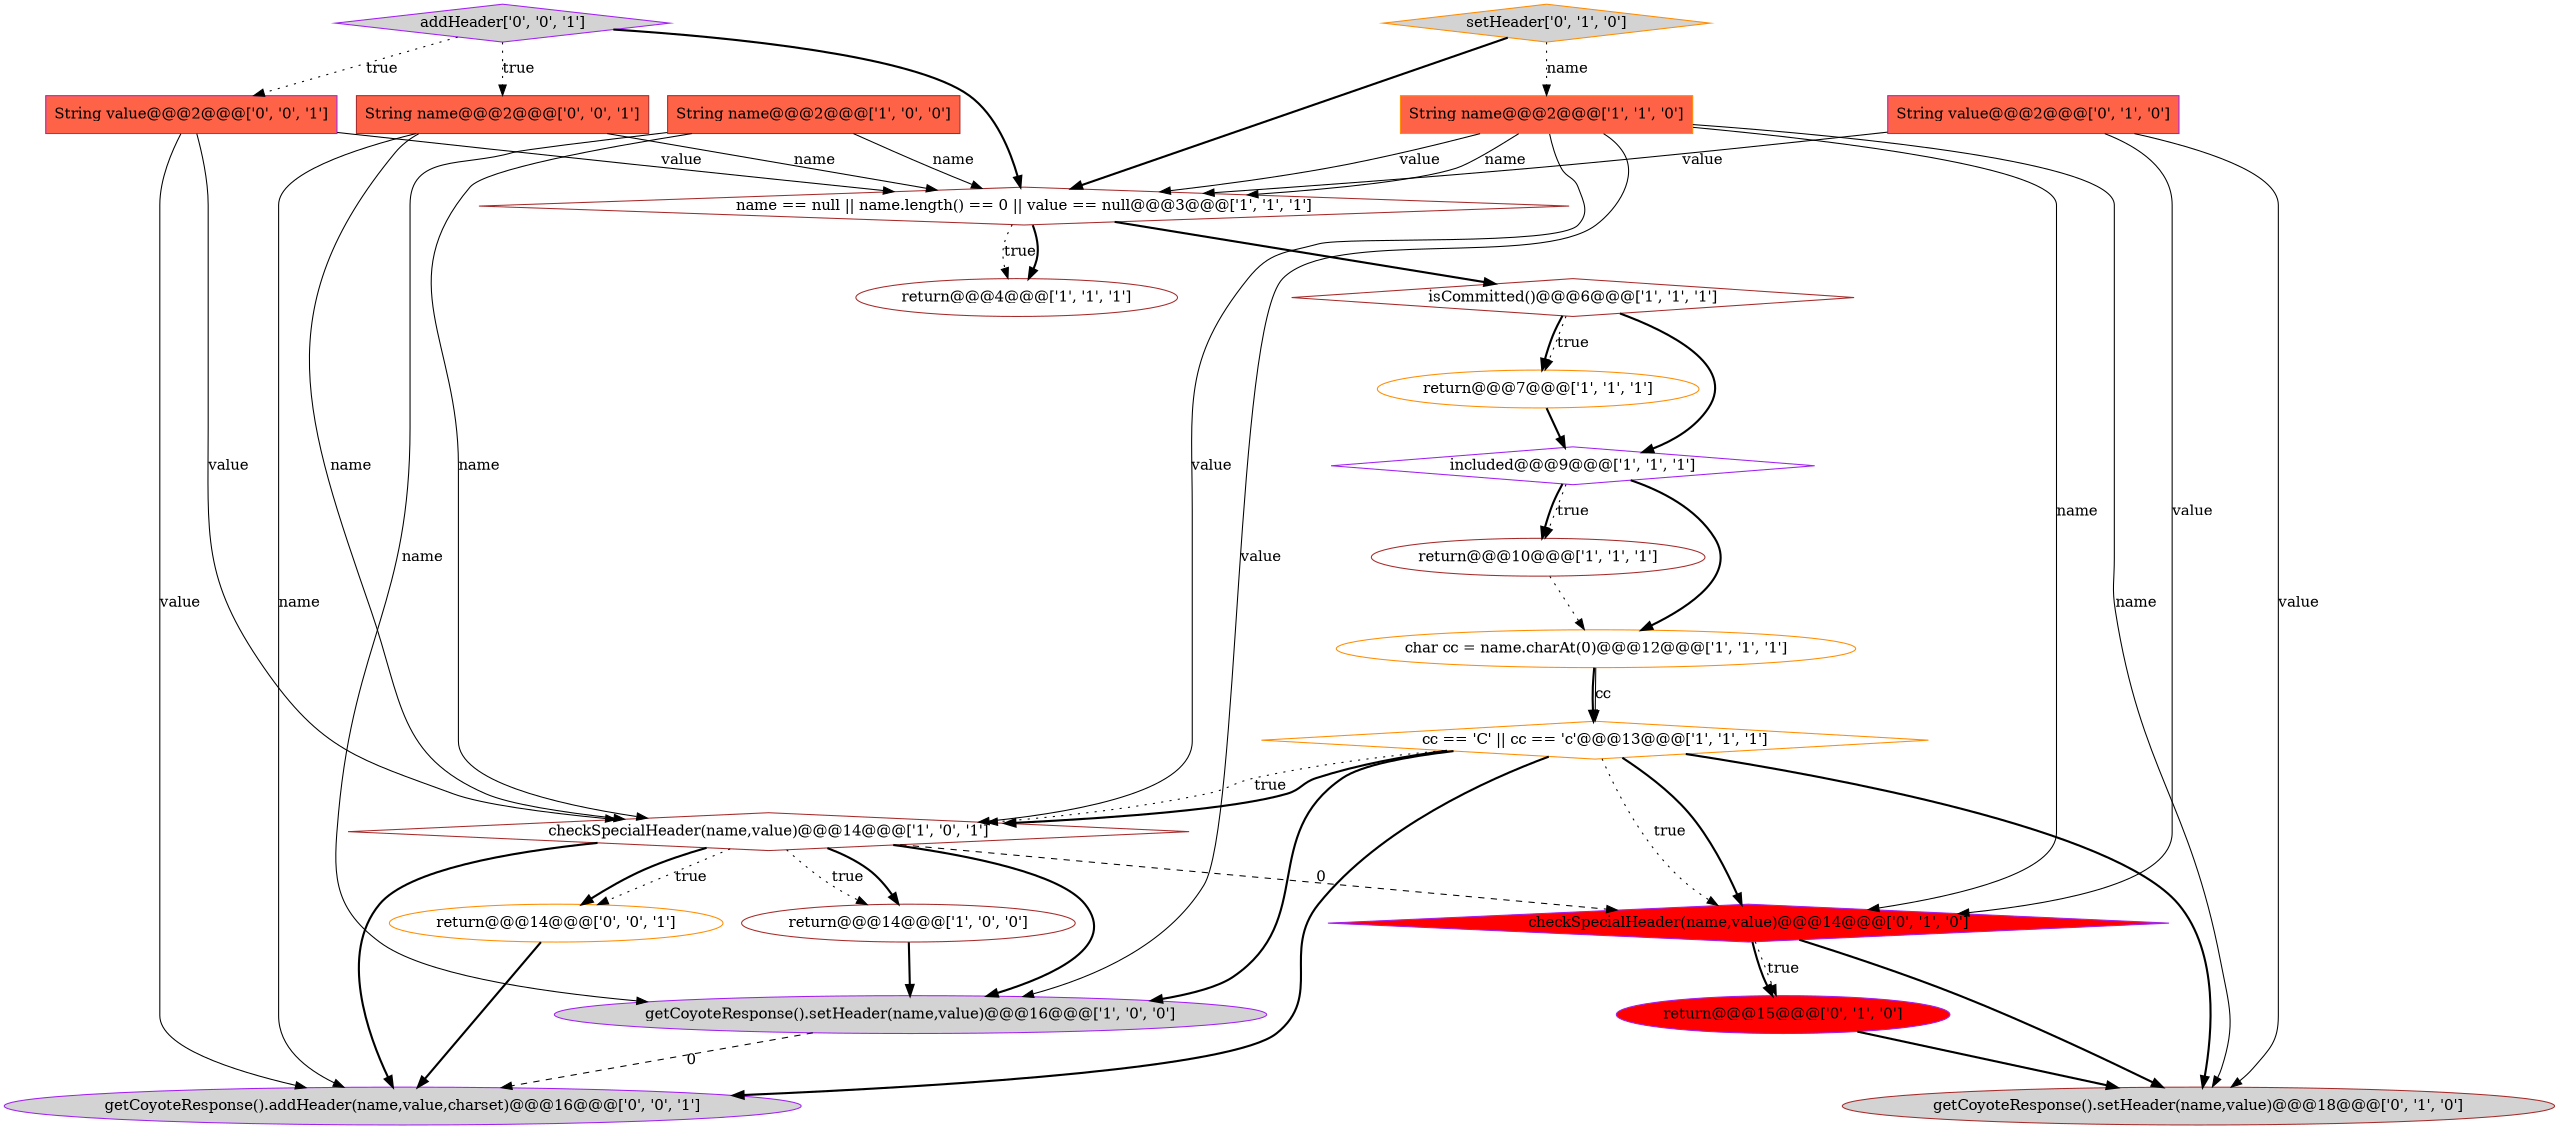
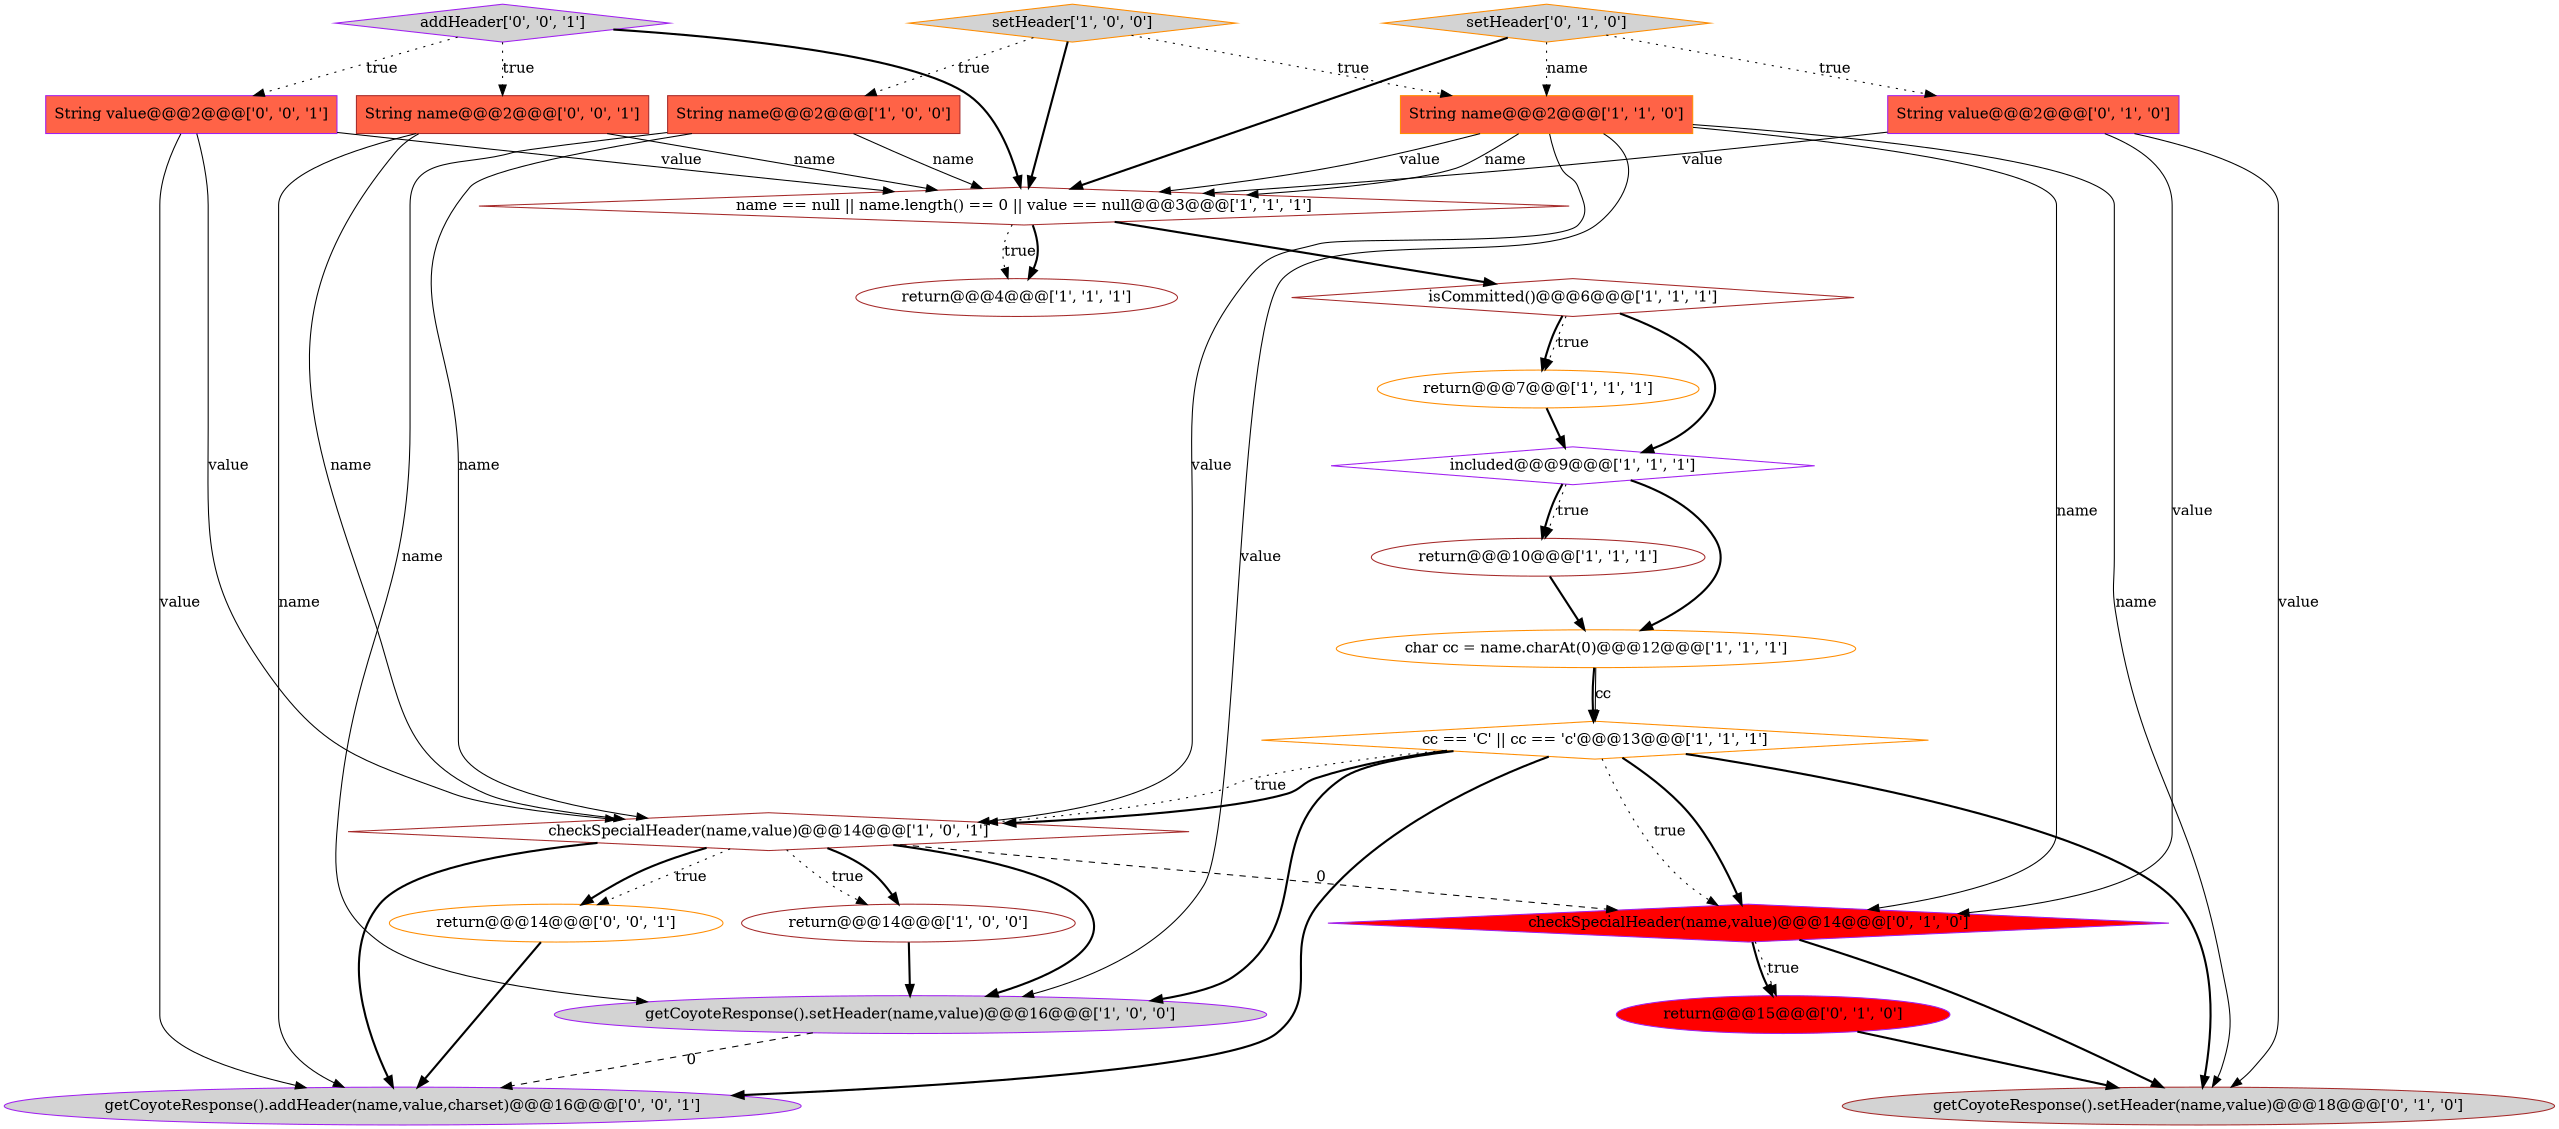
node "setHeader['1', '0', '0']": added
edge "setHeader['0', '1', '0']" -> "String value@@@2@@@['0', '1', '0']": added, label "true"
edge "return@@@10@@@['1', '1', '1']" -> "char cc = name.charAt(0)@@@12@@@['1', '1', '1']": style dotted -> bold
